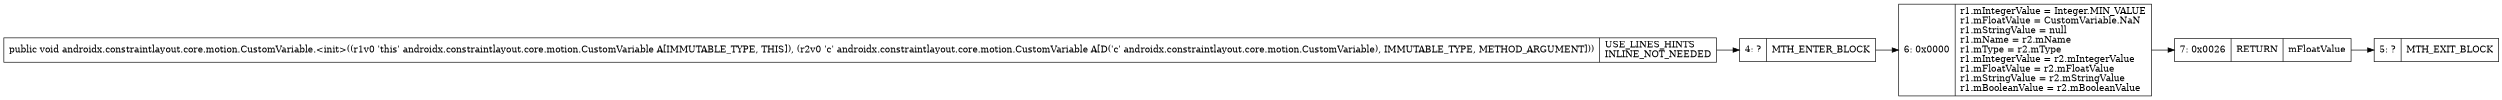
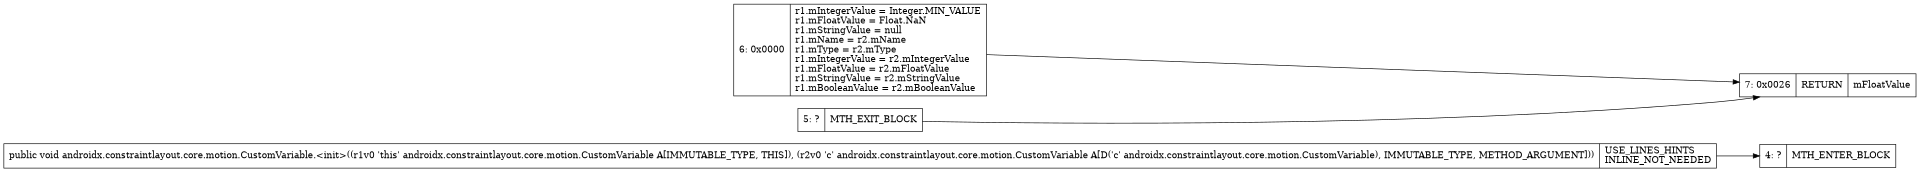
node "6: 0x0000": text "r1.mFloatValue = CustomVariable.NaN" -> "r1.mFloatValue = Float.NaN"
edge "4: ?" -> "6: 0x0000": removed
edge "7: 0x0026" -> "5: ?": reversed
